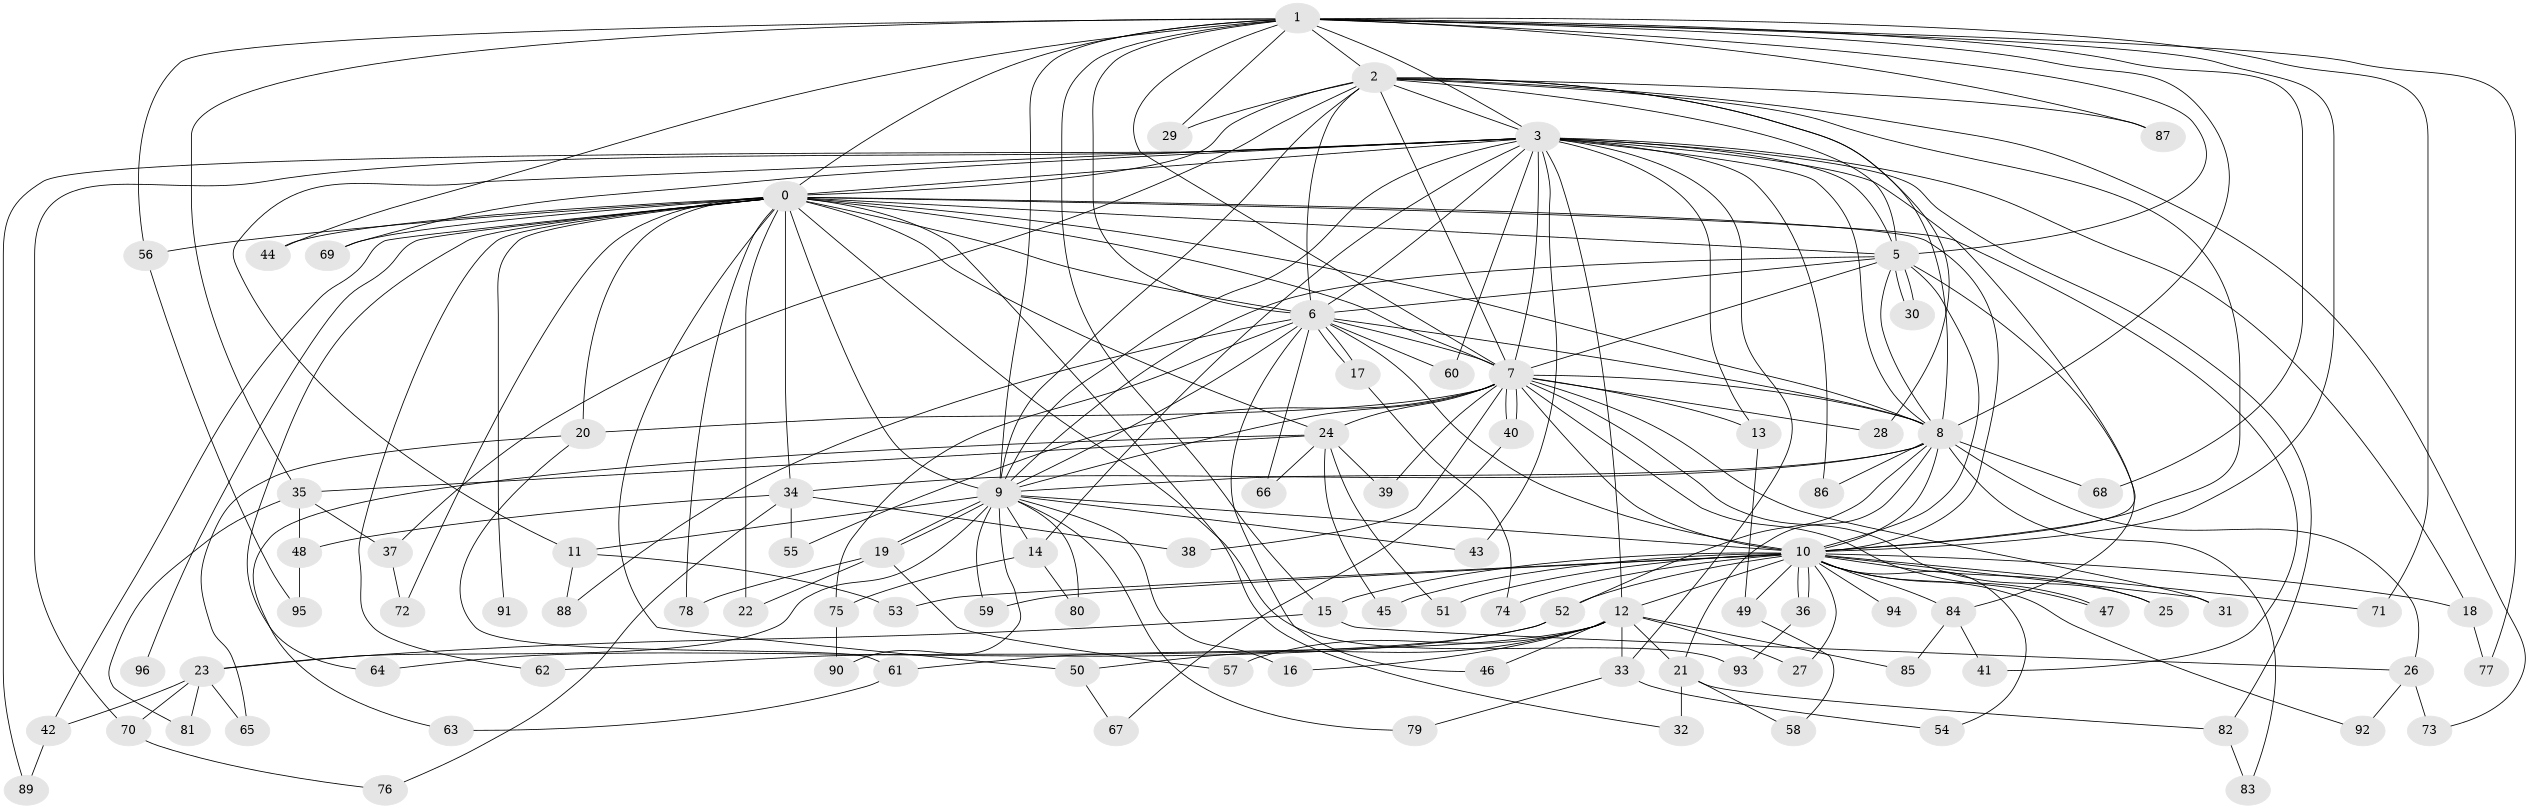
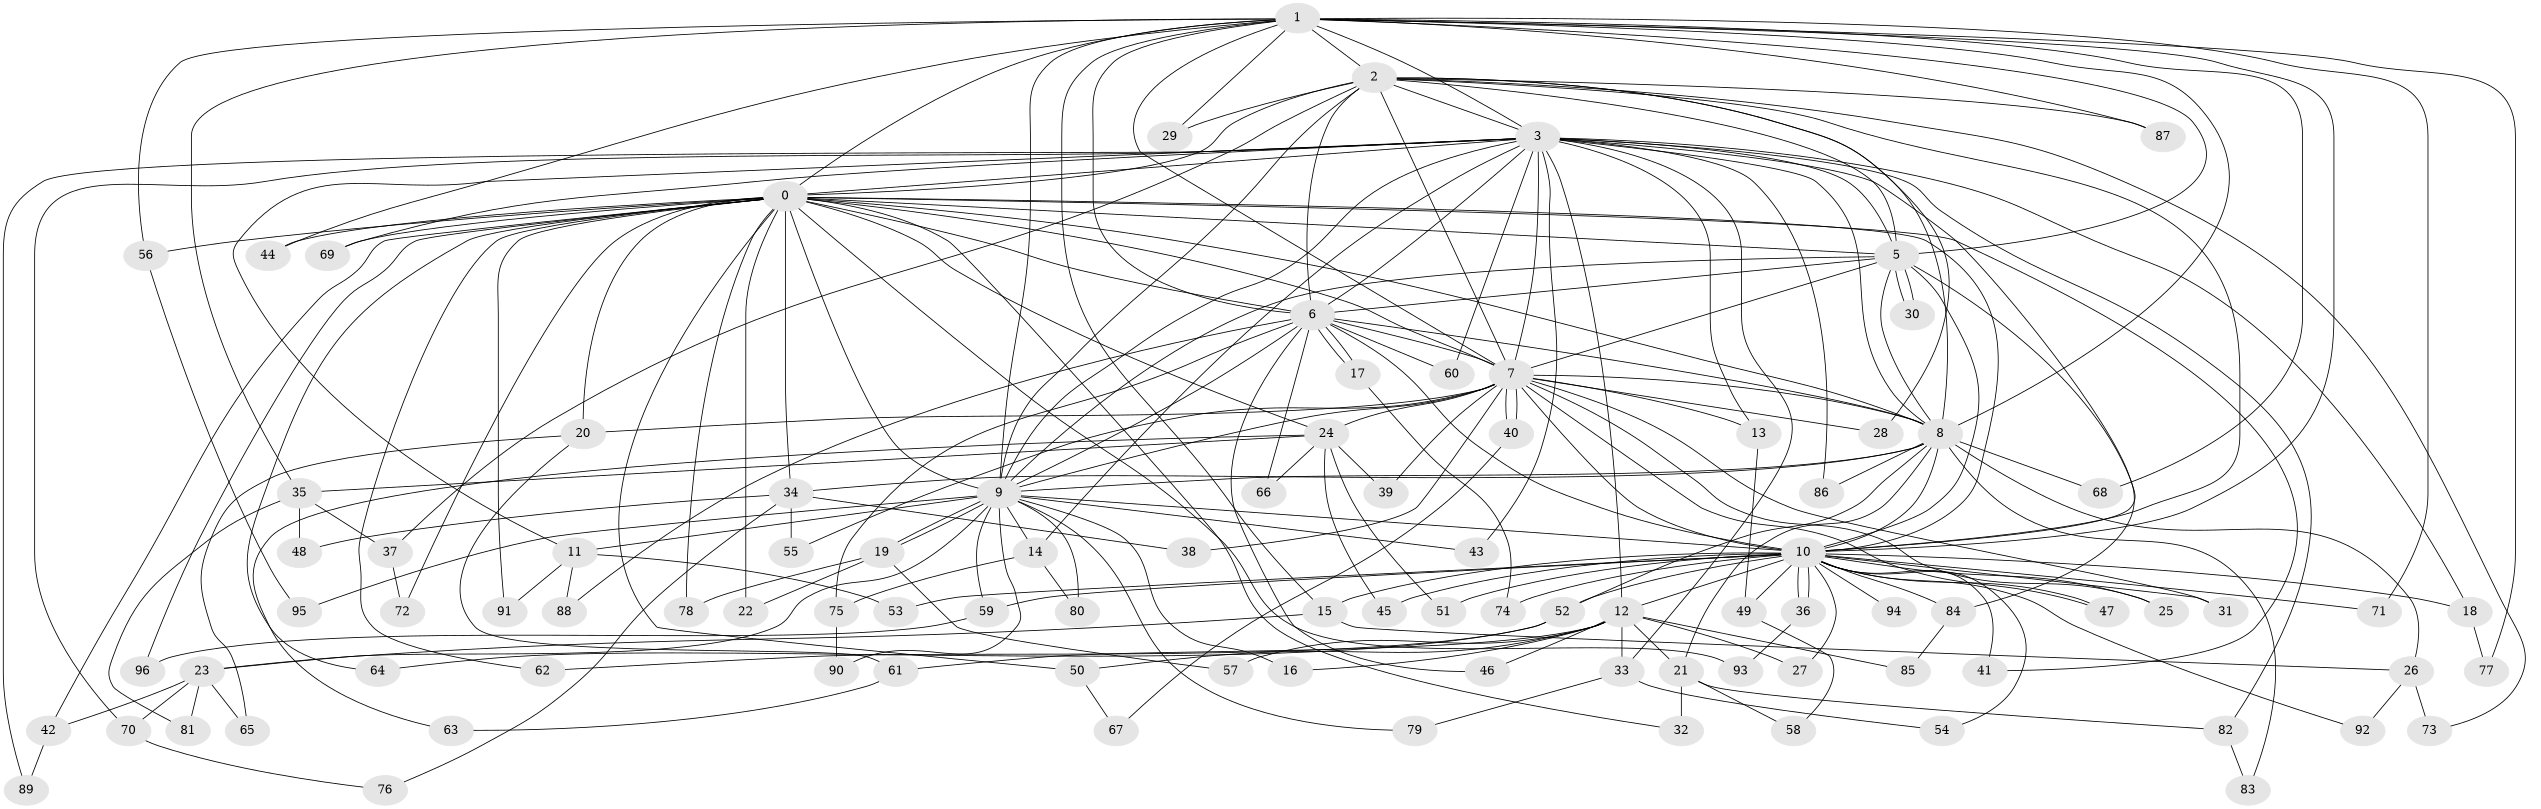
edge "11" -- "91": added
edge "48" -- "95": now "9" -- "95"
edge "59" -- "96": added
edge "84" -- "41": now "10" -- "41"
